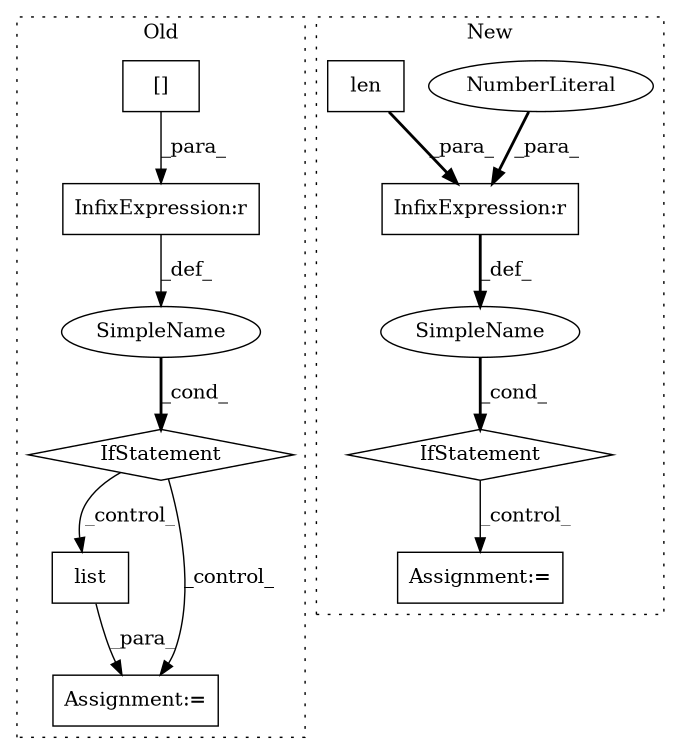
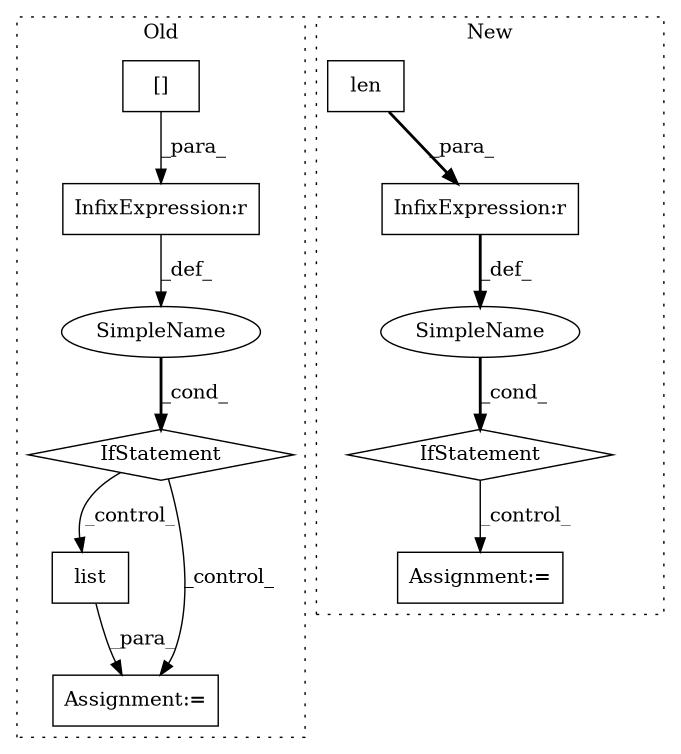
node "NumberLiteral": removed
